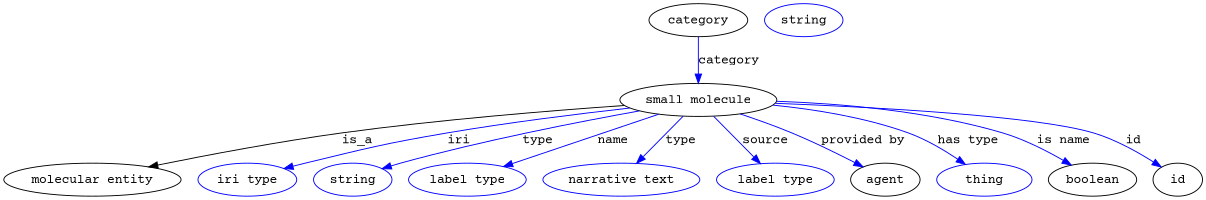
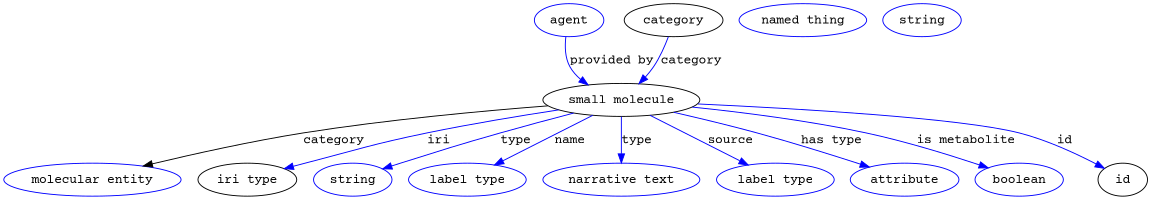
node "named thing": added
edge "small molecule" -> "agent": reversed
edge "small molecule" -> "molecular entity": label "is_a" -> "category"
edge "small molecule" -> "boolean": label "is name" -> "is metabolite"
node "molecular entity": color black -> blue
node "iri type": color blue -> black
node "agent": color black -> blue
node "thing": label "thing" -> "attribute"
node "boolean": color black -> blue
